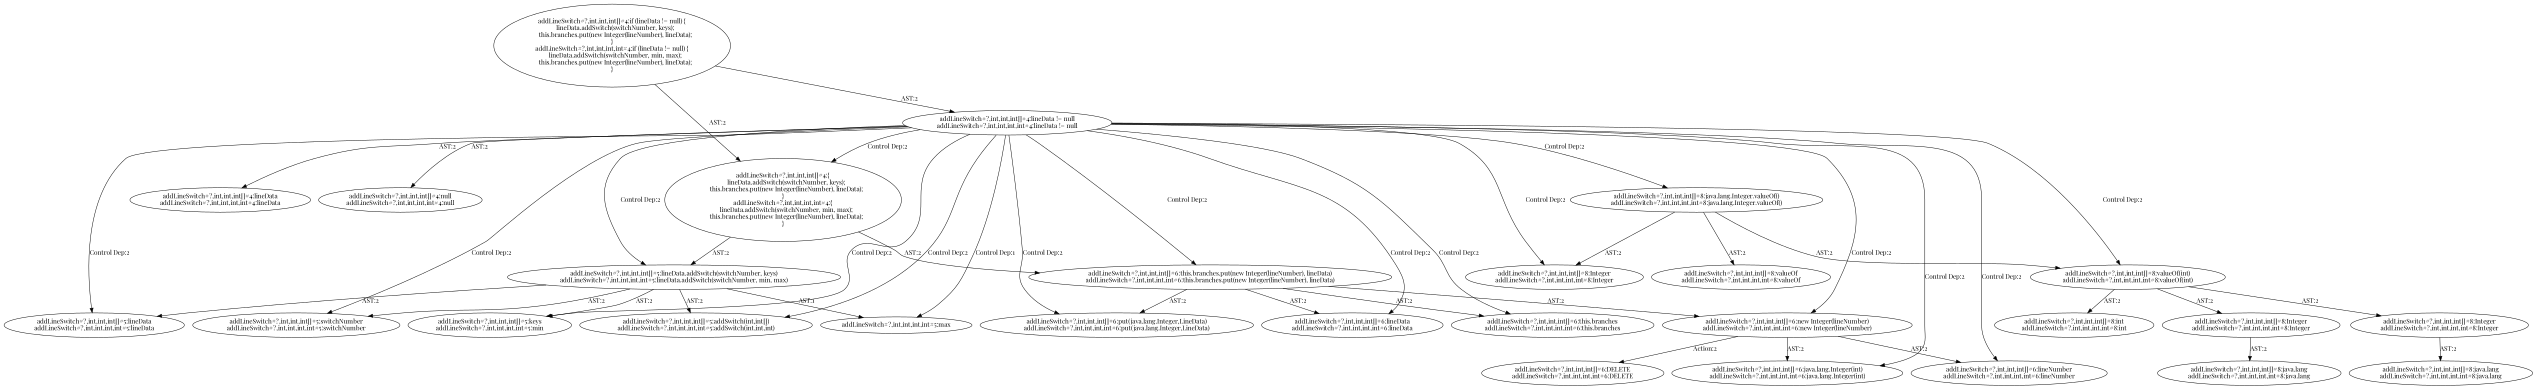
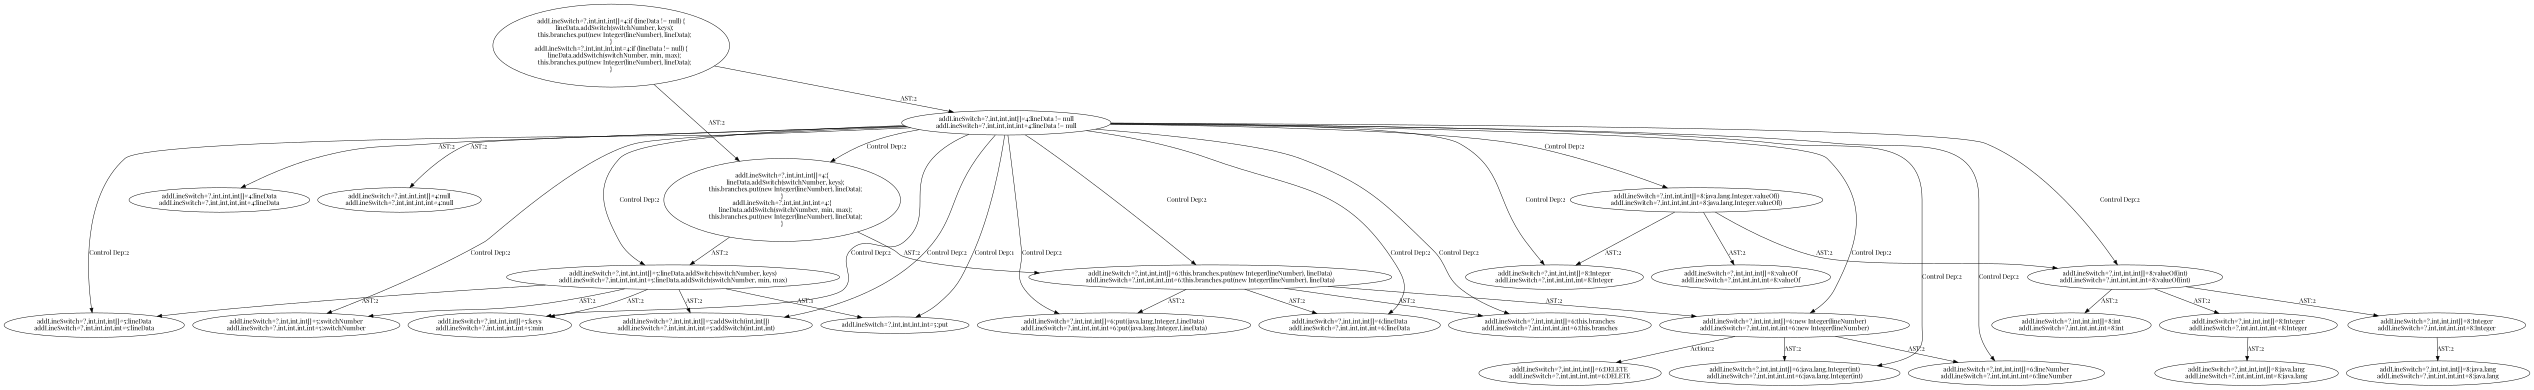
node "addLineSwitch#?,int,int,int,int#5:max": label "addLineSwitch#?,int,int,int,int#5:max" -> "addLineSwitch#?,int,int,int,int#5:put"
